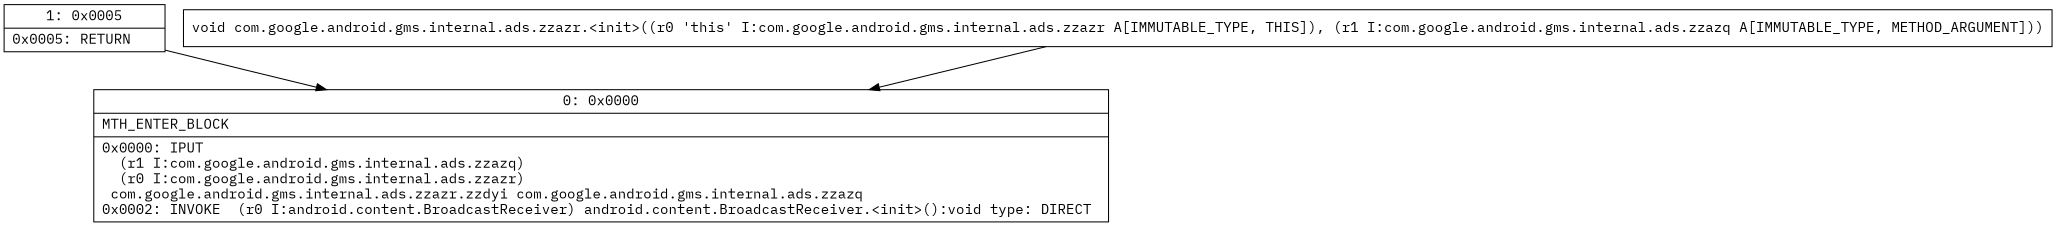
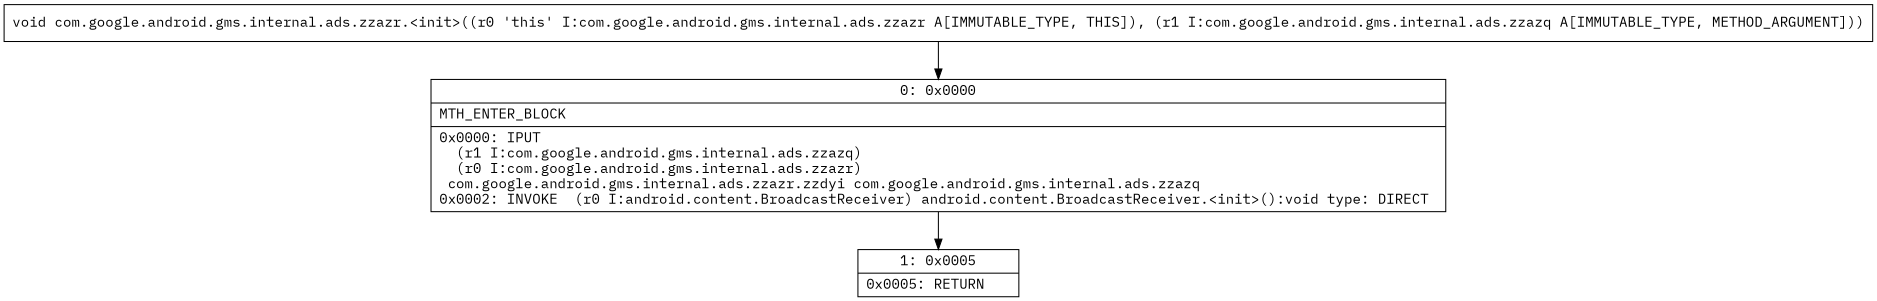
edge "1: 0x0005" -> "0: 0x0000": reversed
